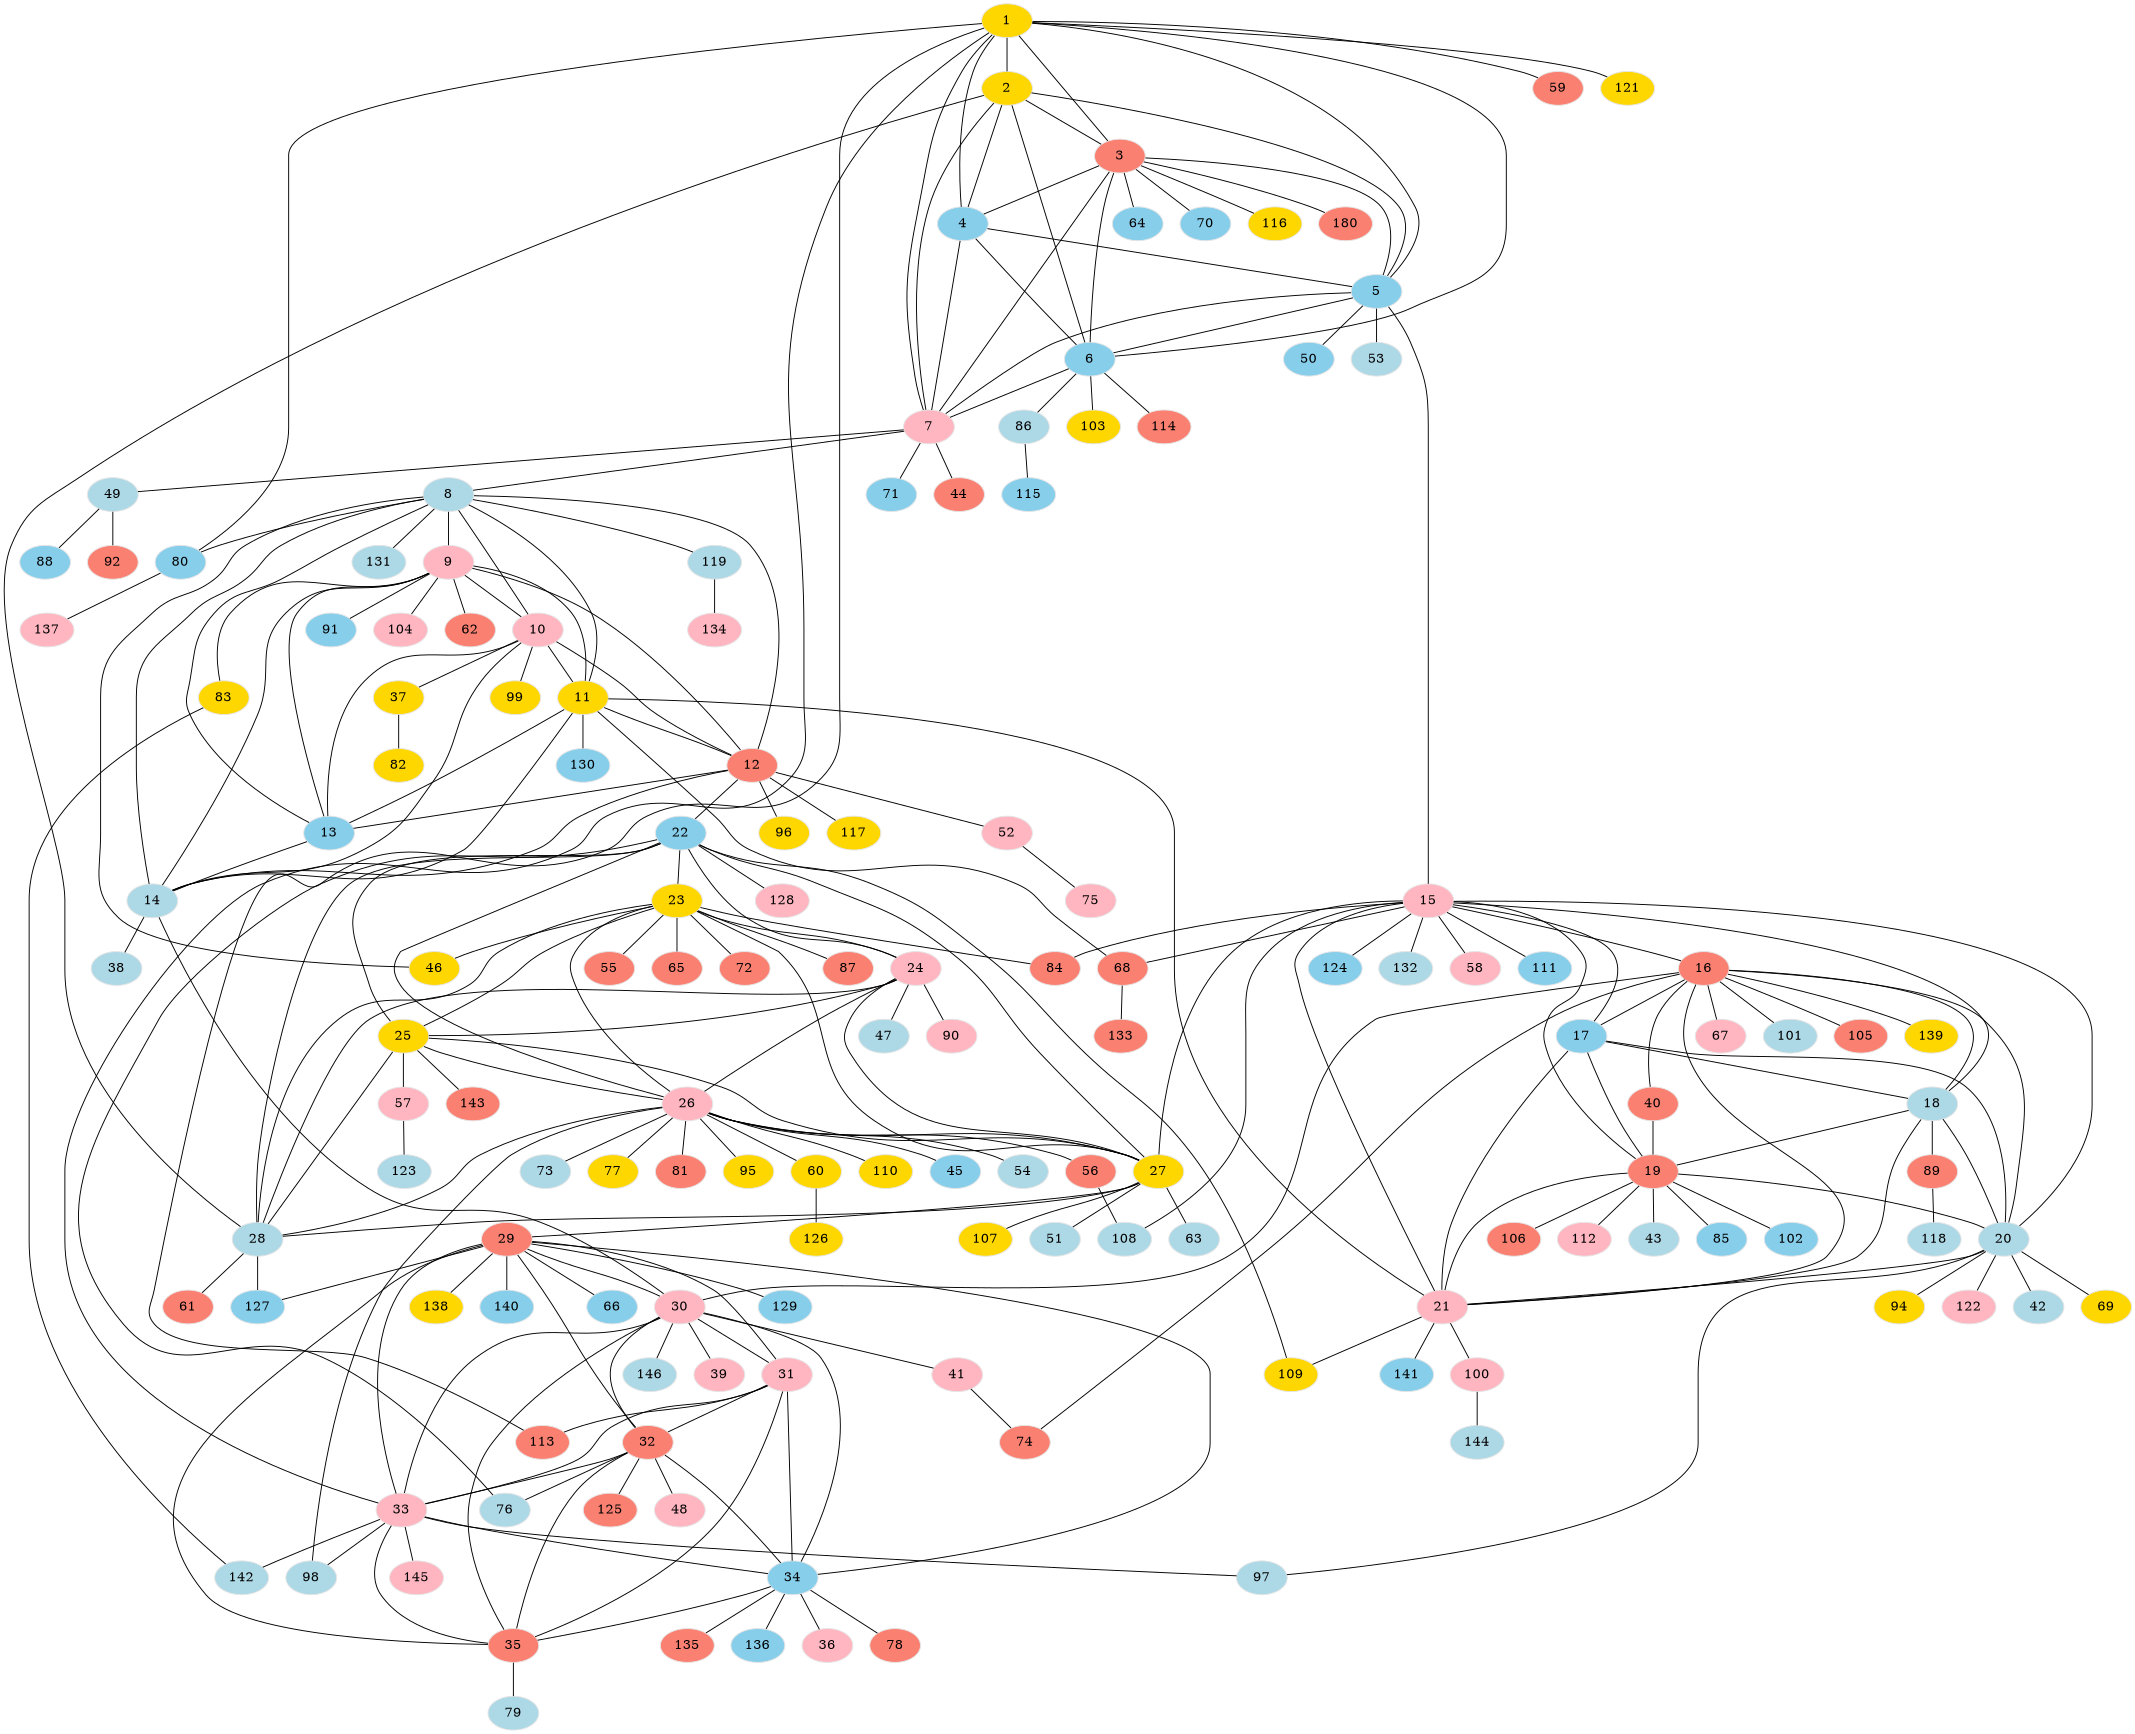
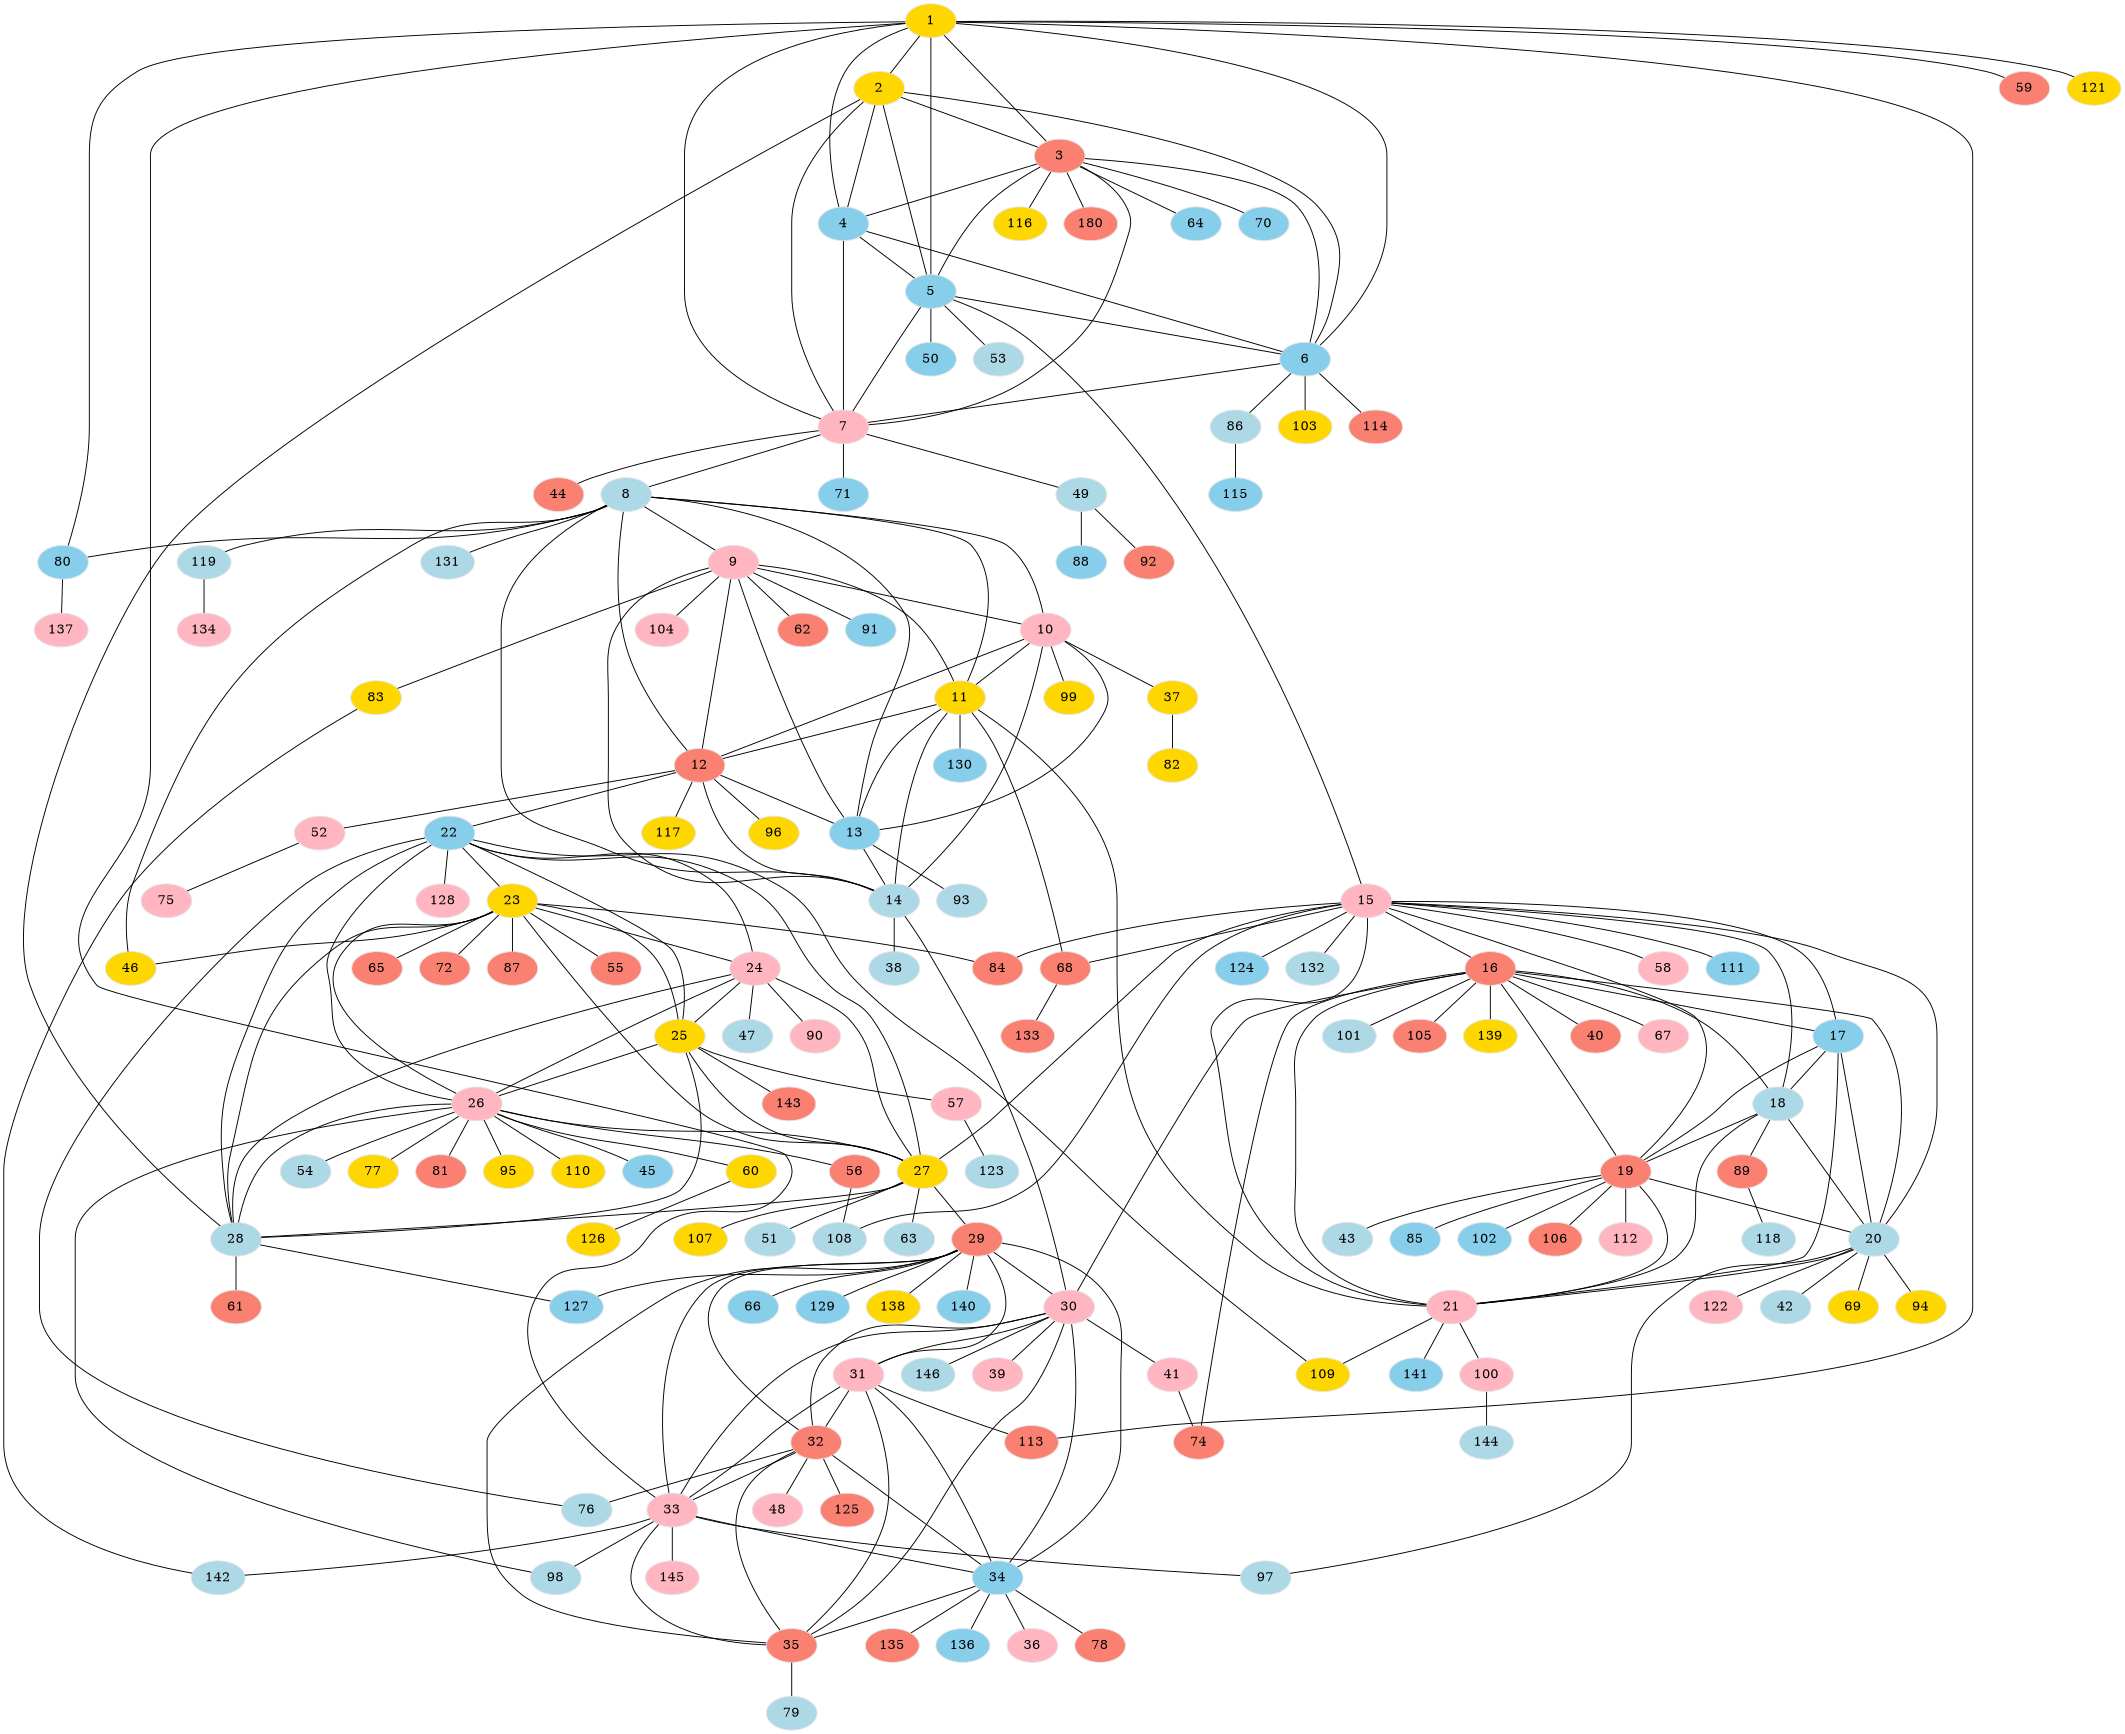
node "93": added
edge "40" -- "19": now "16" -- "19"
node "73": removed
